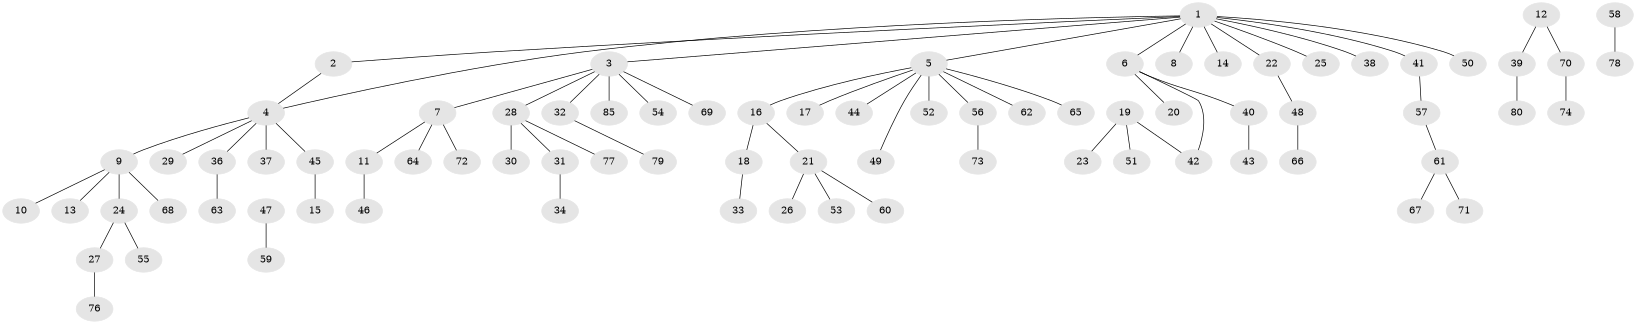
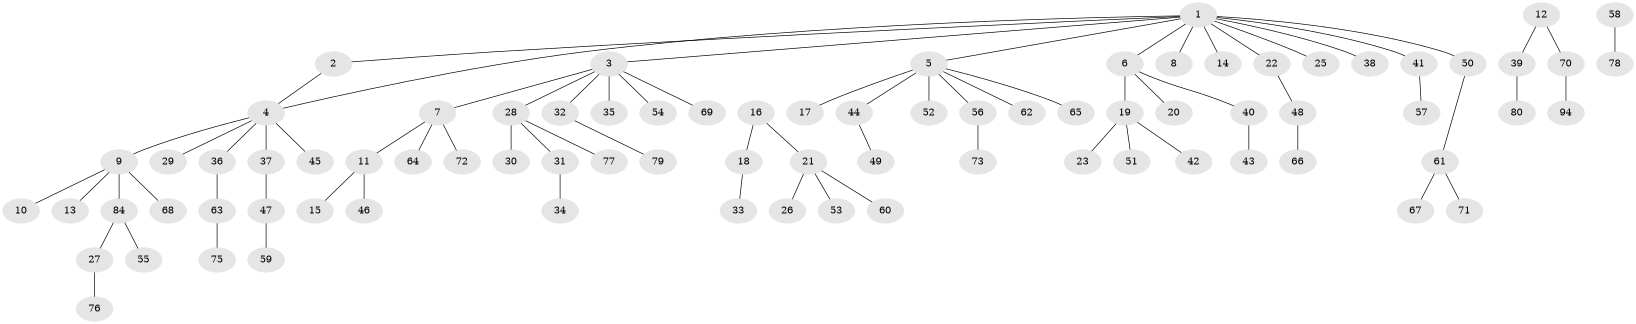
edge "5" -- "16": removed
edge "6" -- "42": now "6" -- "19"
edge "5" -- "49": now "44" -- "49"
node "85": label "85" -> "35"
node "74": label "74" -> "94"
edge "57" -- "61": now "50" -- "61"
edge "37" -- "47": added
edge "45" -- "15": now "11" -- "15"
node "24": label "24" -> "84"
node "75": added
